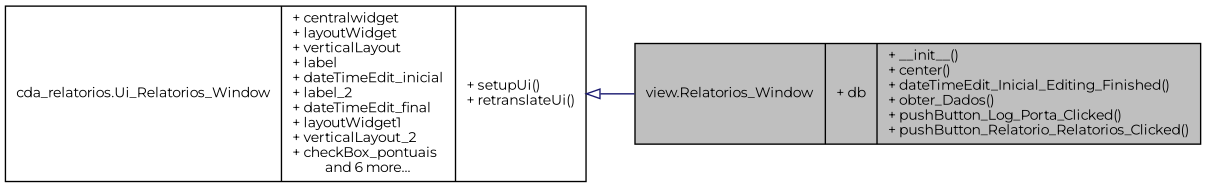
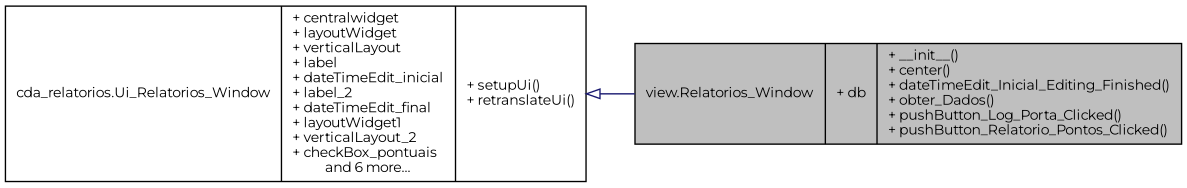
node "view.Relatorios_Window": text "+ pushButton_Relatorio_Relatorios_Clicked()" -> "+ pushButton_Relatorio_Pontos_Clicked()"
